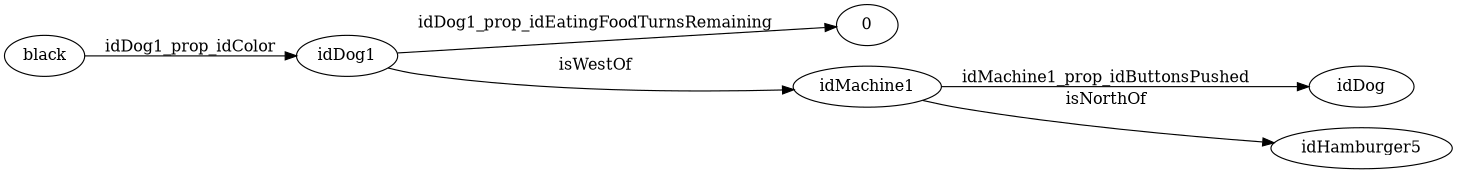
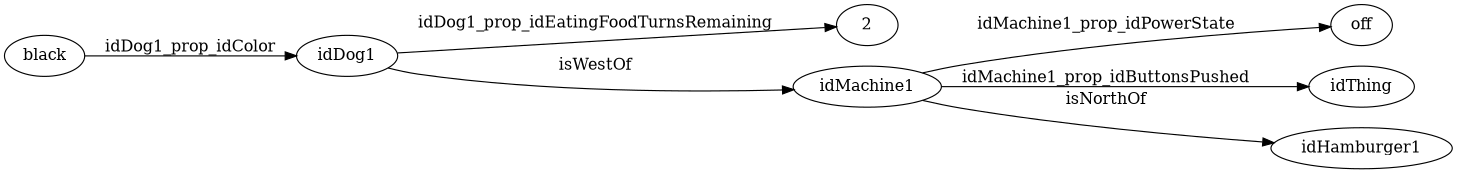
node "0": label "0" -> "2"
node "off": added
node "idDog": label "idDog" -> "idThing"
node "idHamburger5": label "idHamburger5" -> "idHamburger1"
